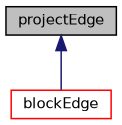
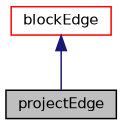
edge "blockEdge" -> "projectEdge": reversed
